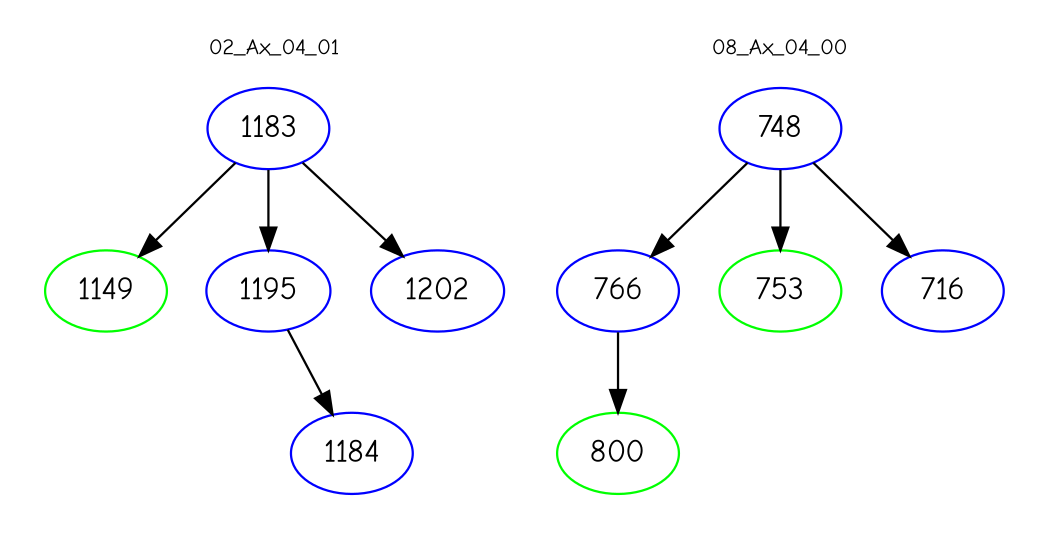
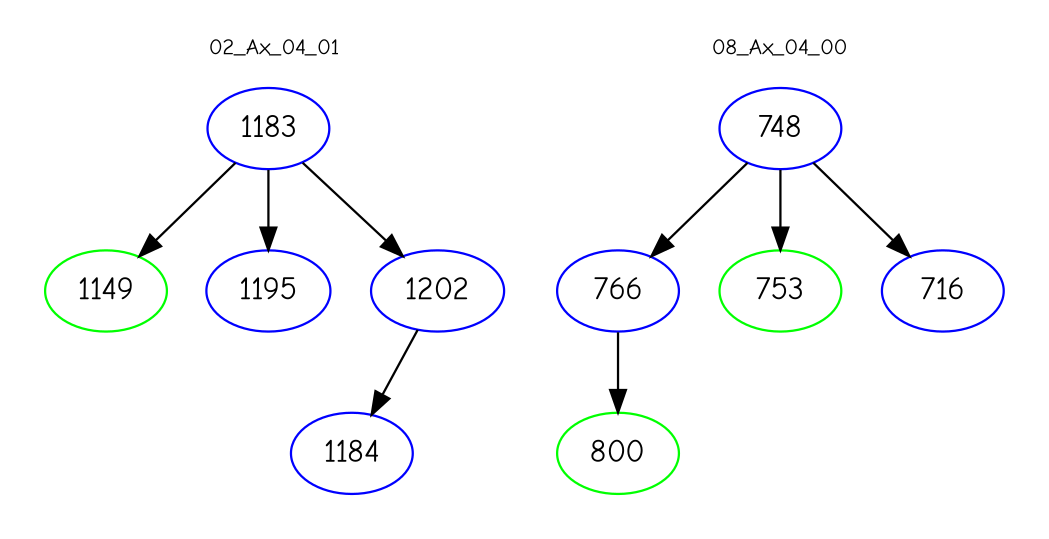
edge "1195" -> "1184": now "1202" -> "1184"
